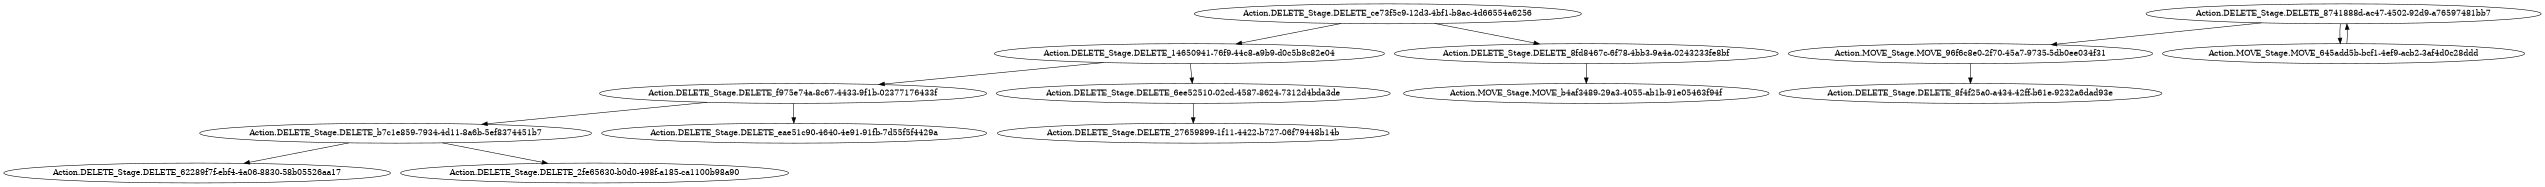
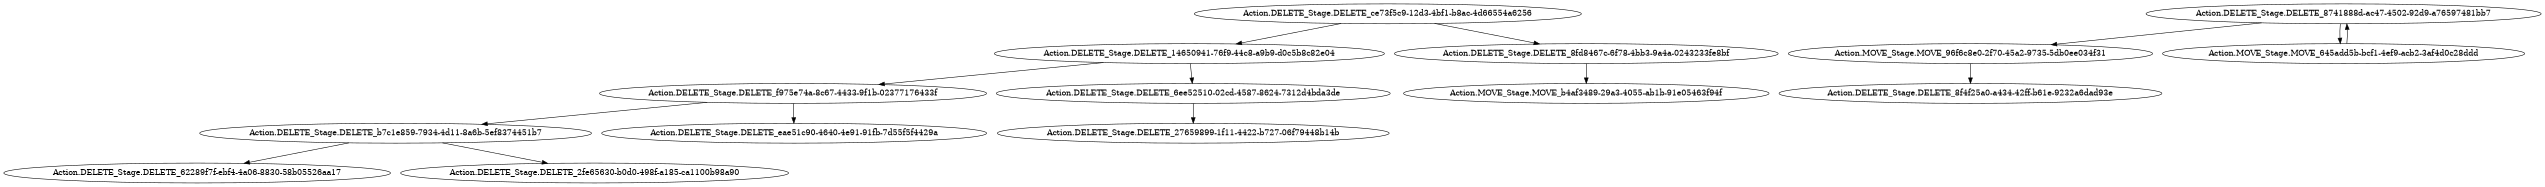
node "Action.MOVE_Stage.MOVE_96f6c8e0-2f70-45a7-9735-5db0ee034f31": label "Action.MOVE_Stage.MOVE_96f6c8e0-2f70-45a7-9735-5db0ee034f31" -> "Action.MOVE_Stage.MOVE_96f6c8e0-2f70-45a2-9735-5db0ee034f31"
